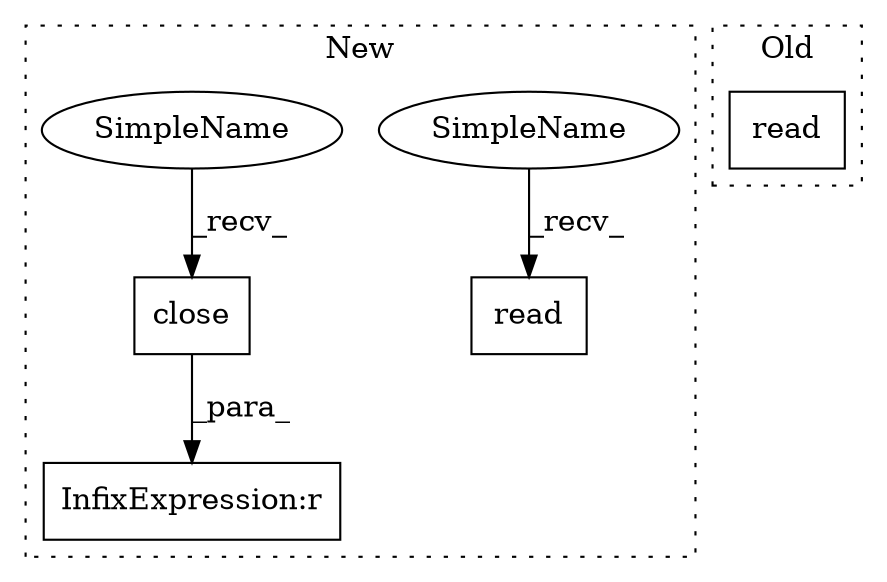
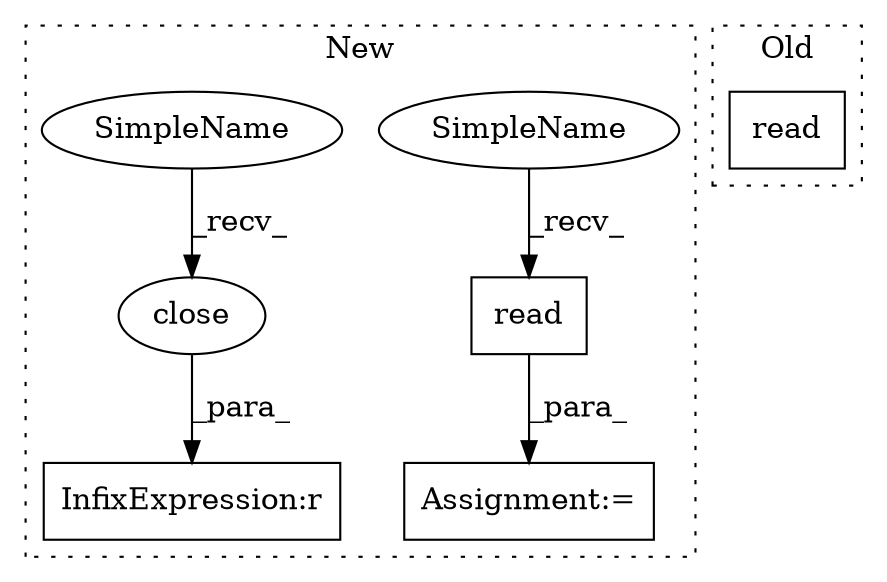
node "close": shape box -> ellipse
node "Assignment:=": added
